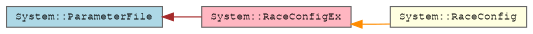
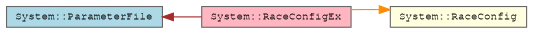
edge "System::RaceConfig" -> "System::RaceConfigEx": reversed
